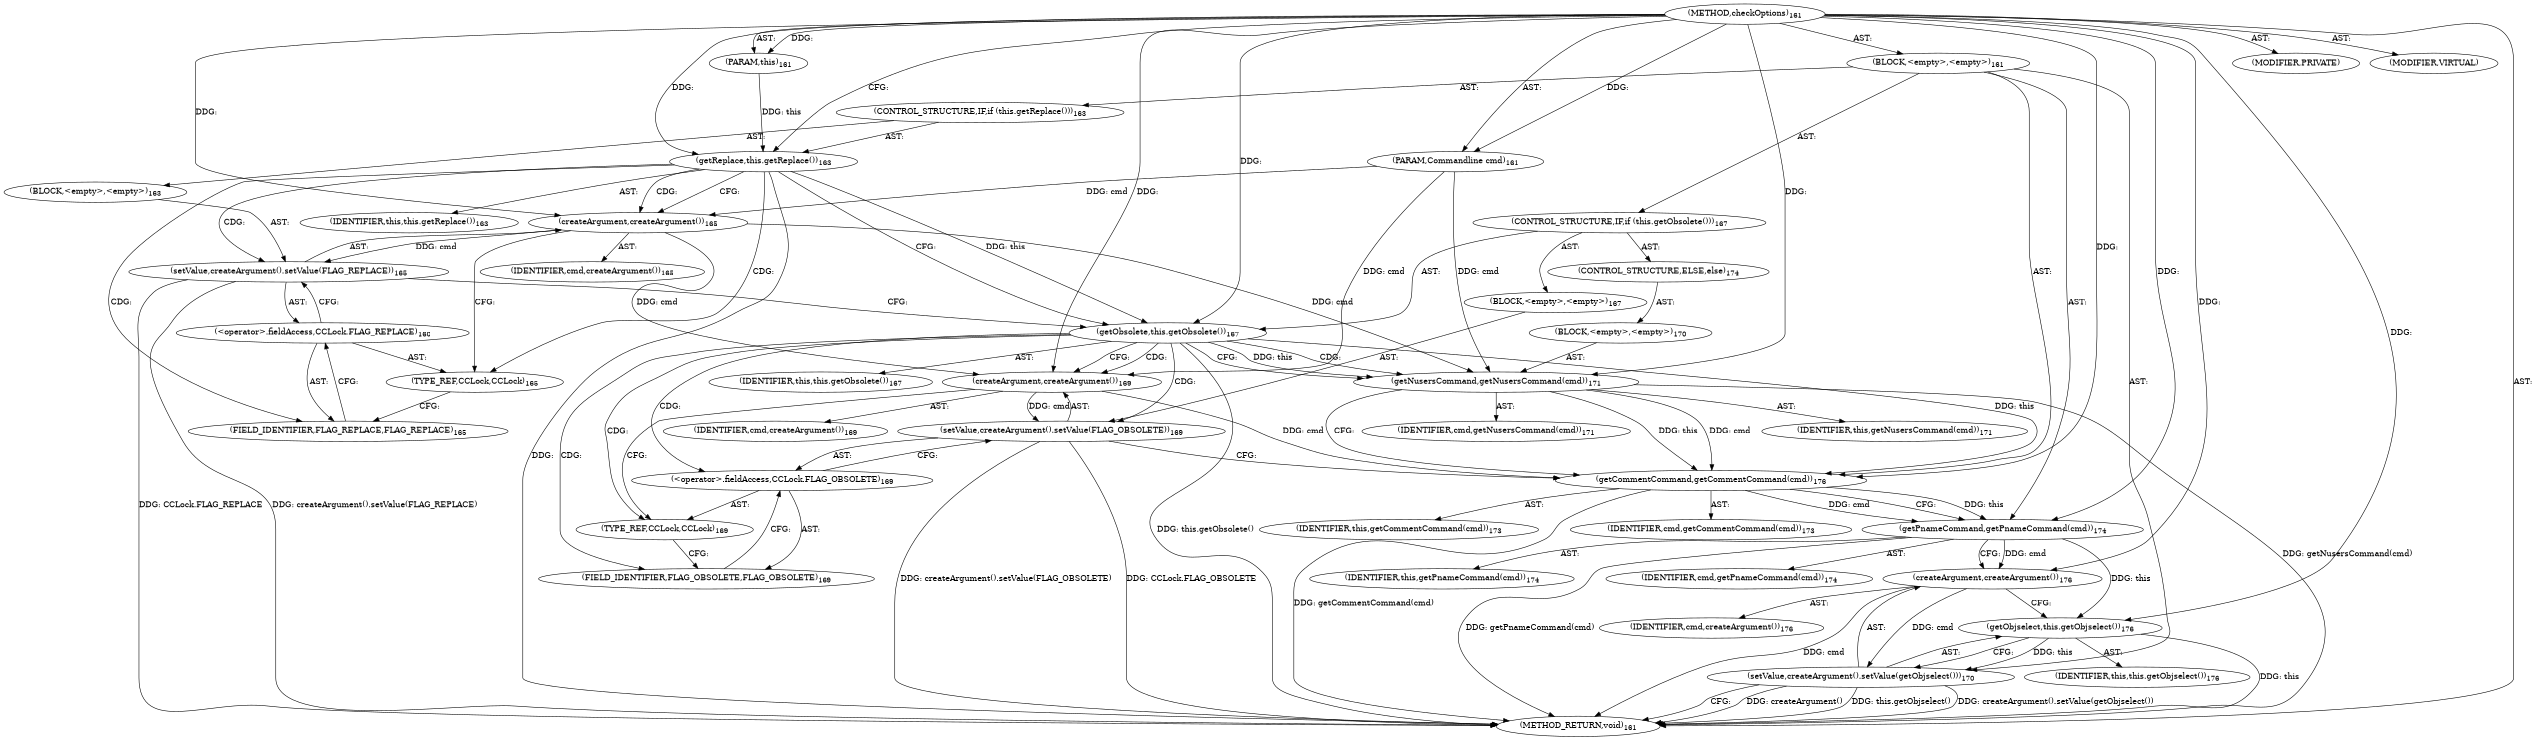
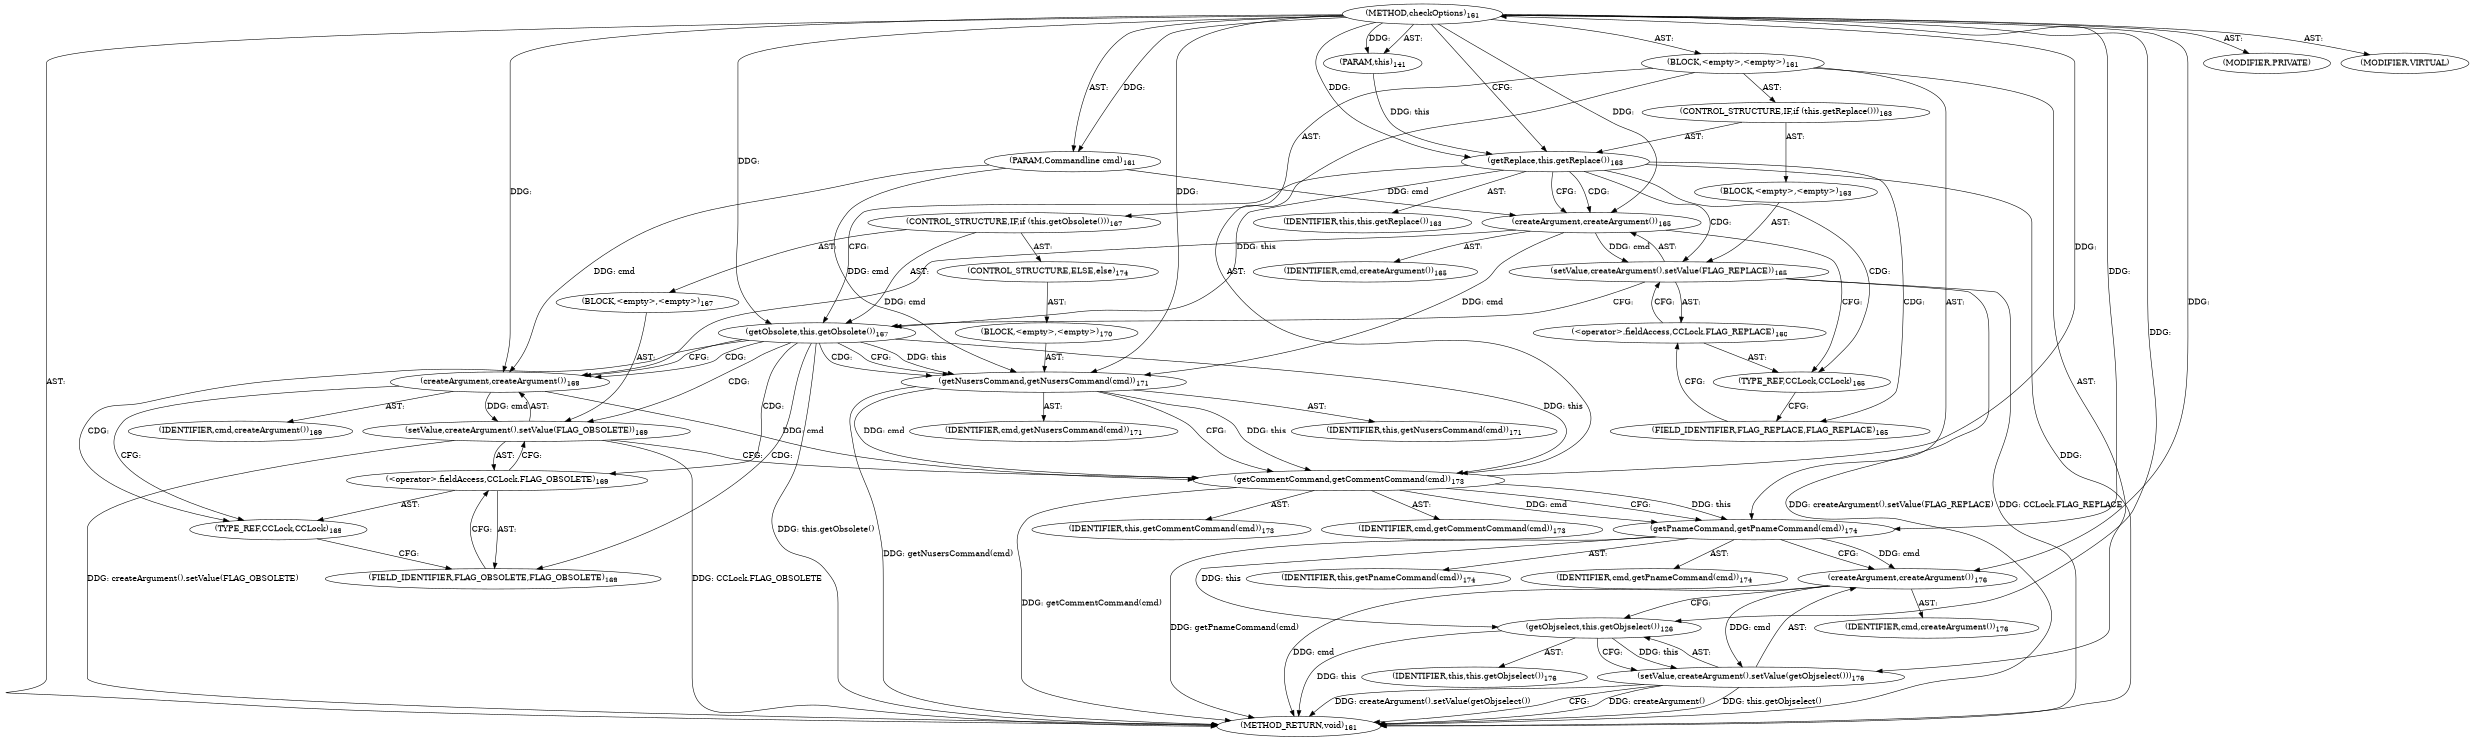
node "(PARAM,this)": text "161" -> "141"
edge "(METHOD,checkOptions)" -> "(getCommentCommand,getCommentCommand(cmd))": reversed
node "(IDENTIFIER,this,this.getObsolete())": removed
edge "(<operator>.fieldAccess,CCLock.FLAG_REPLACE)" -> "(FIELD_IDENTIFIER,FLAG_REPLACE,FLAG_REPLACE)": removed, label "AST:"
node "(getCommentCommand,getCommentCommand(cmd))": text "176" -> "173"
node "(getObjselect,this.getObjselect())": text "176" -> "126"
node "(setValue,createArgument().setValue(getObjselect()))": text "170" -> "176"
